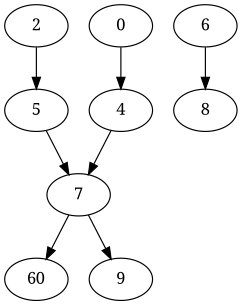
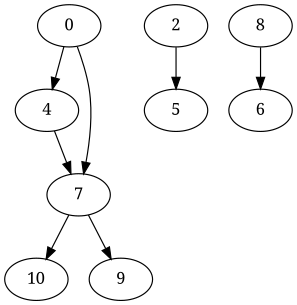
edge "6" -> "8": reversed
edge "5" -> "7": now "0" -> "7"
node "60": label "60" -> "10"
